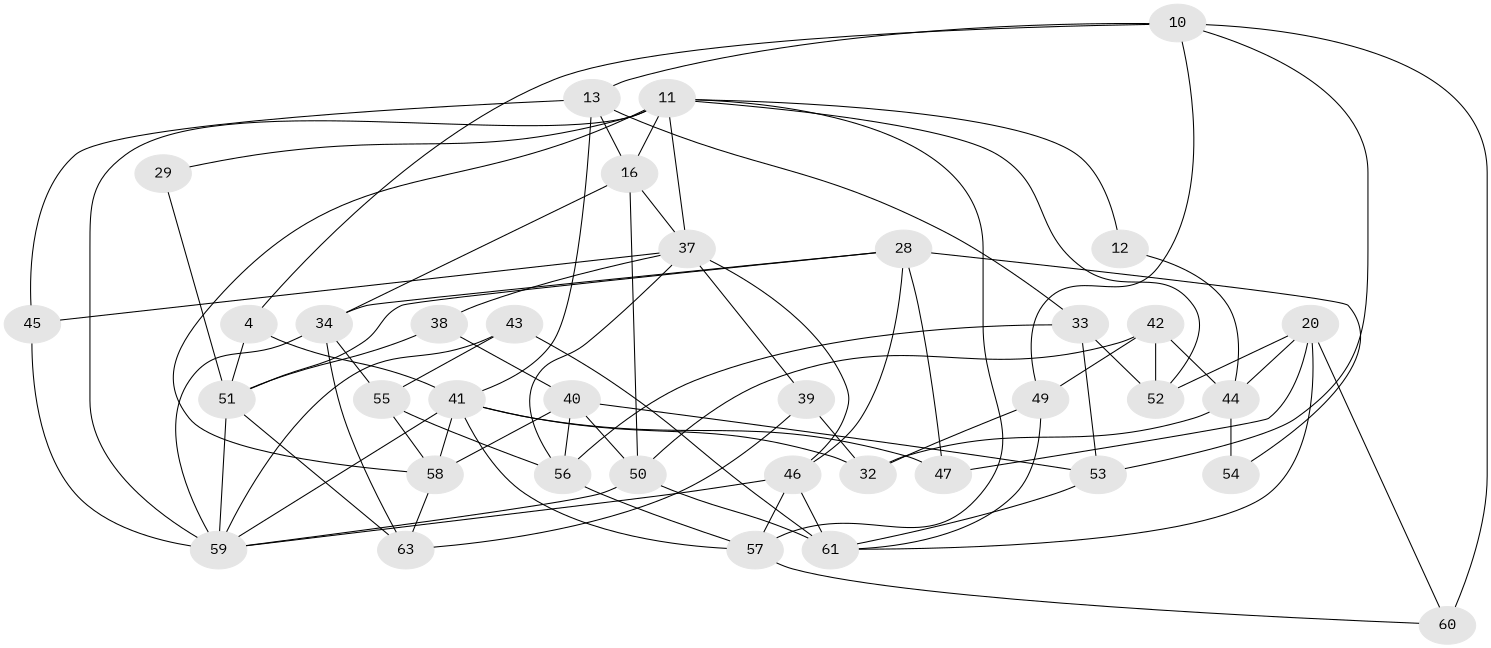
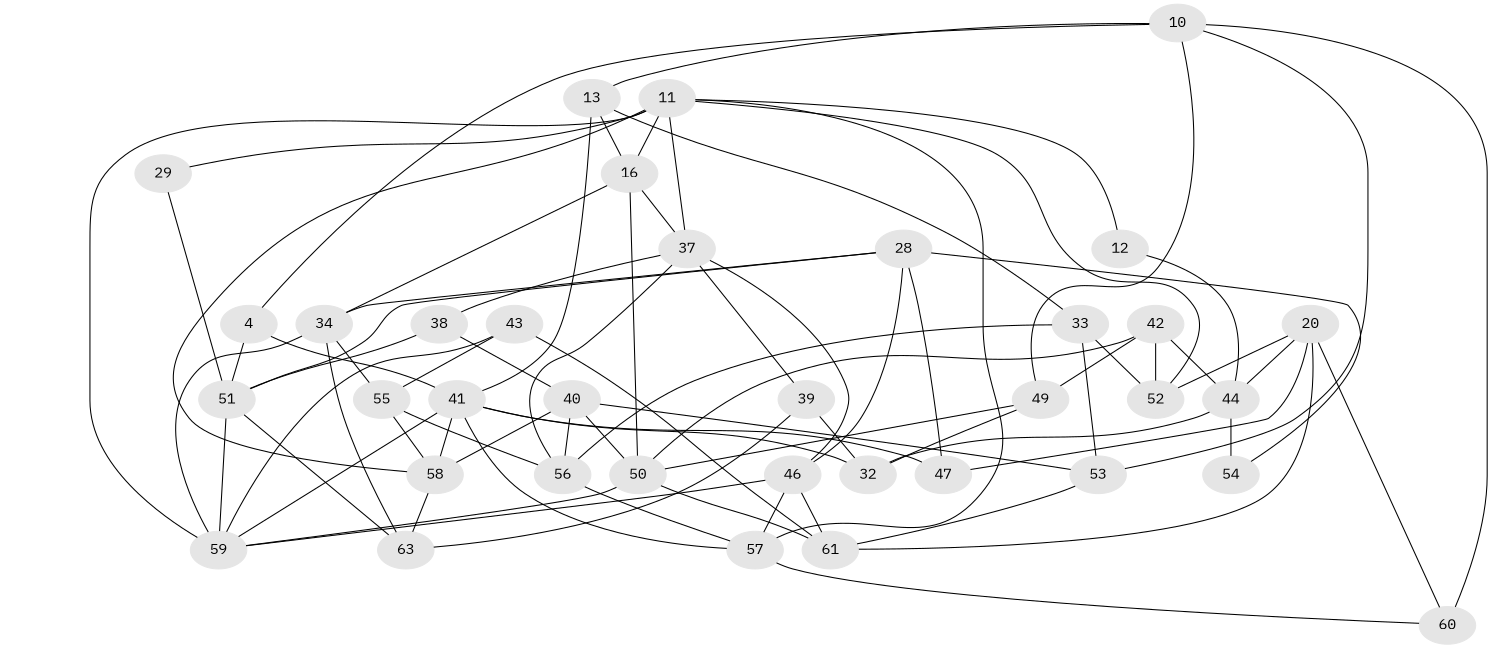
node "45": removed
edge "49" -- "61": now "49" -- "50"
